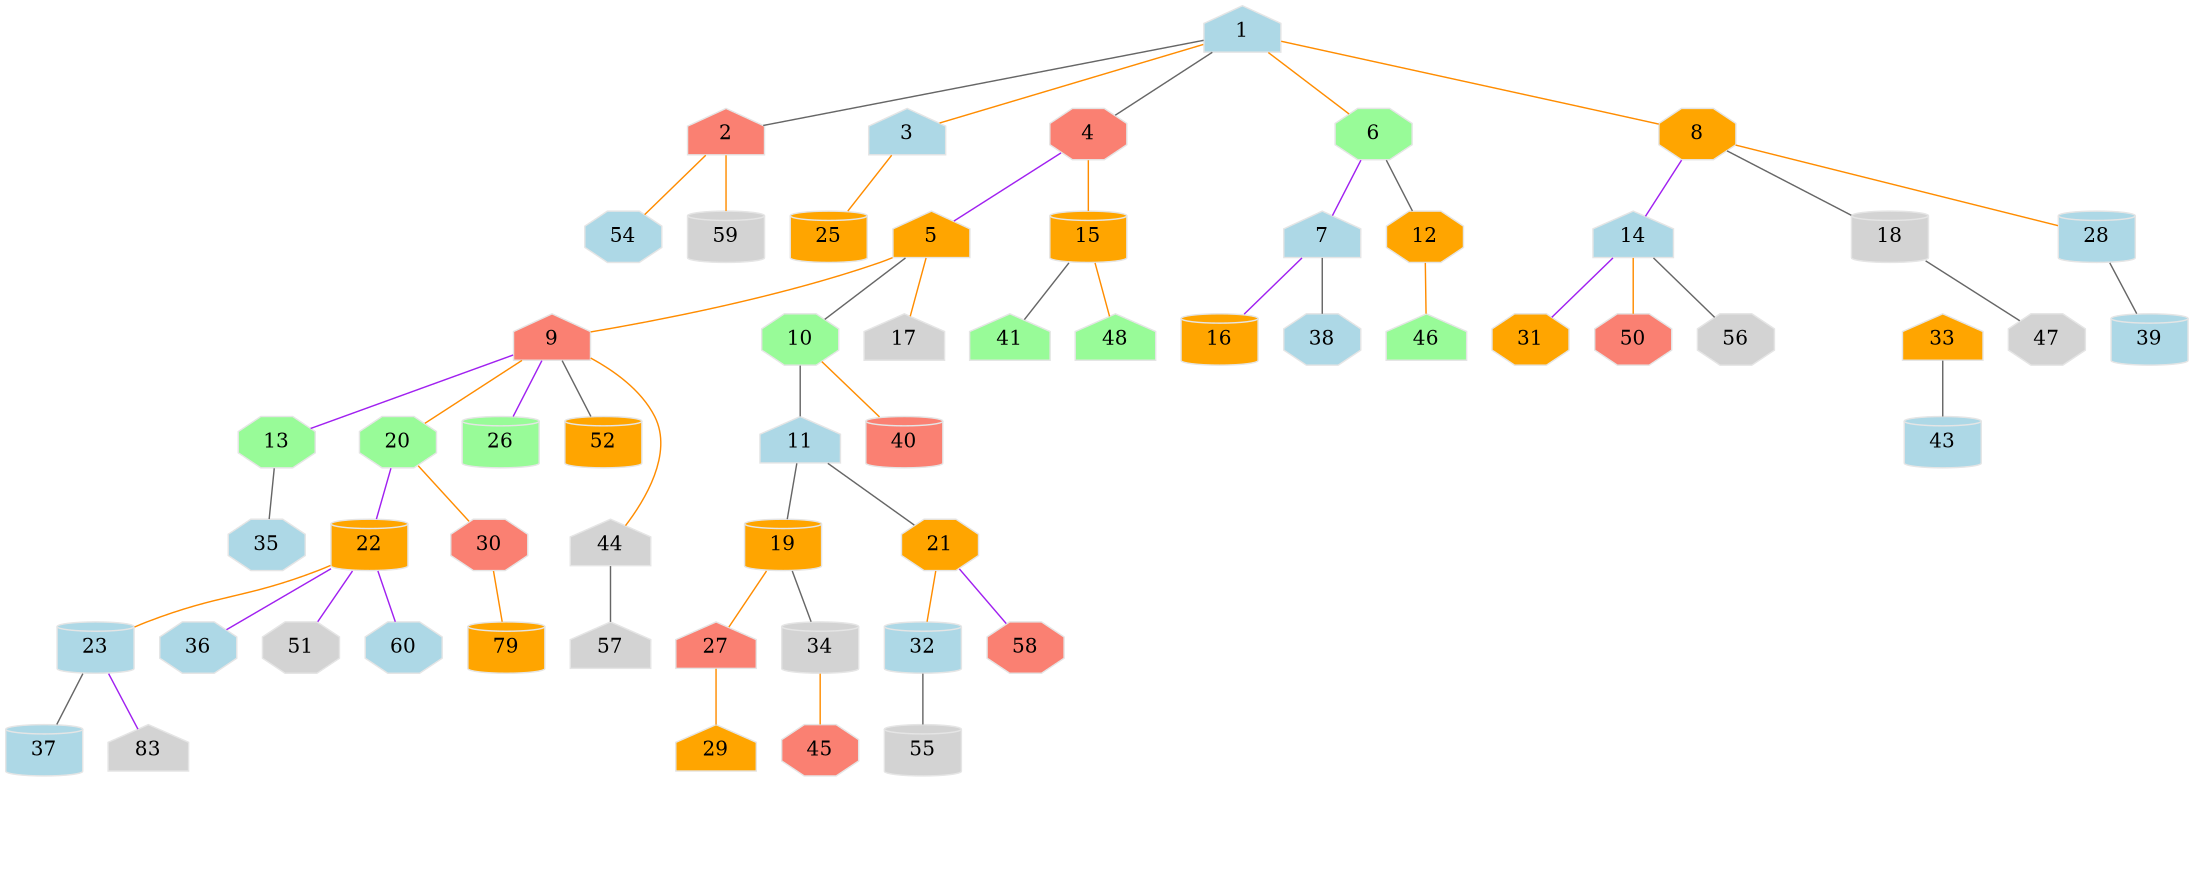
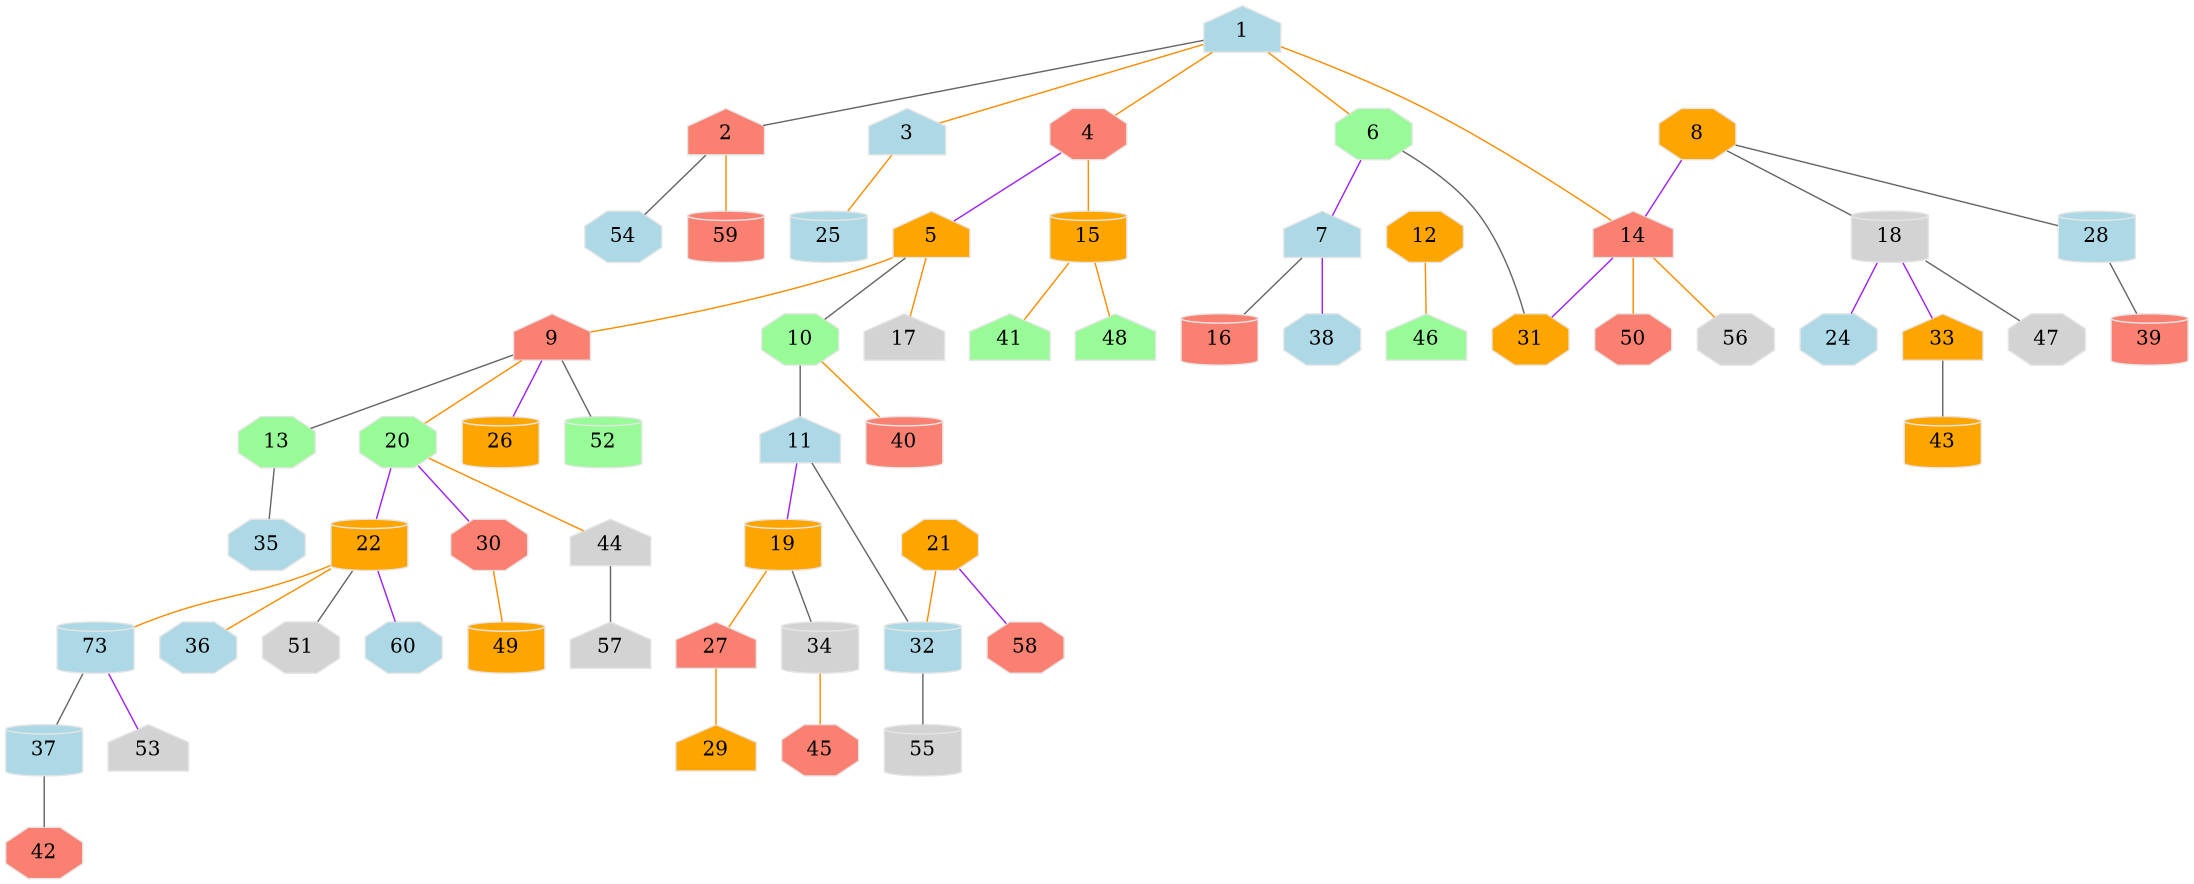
edge "1" -- "8": now "1" -- "14"
edge "1" -- "4": color gray40 -> darkorange
edge "2" -- "54": color darkorange -> gray40
edge "8" -- "28": color darkorange -> gray40
edge "6" -- "12": now "6" -- "31"
node "59": fillcolor lightgrey -> salmon
node "25": fillcolor orange -> lightblue
node "14": fillcolor lightblue -> salmon
edge "7" -- "16": color purple -> gray40
edge "7" -- "38": color gray40 -> purple
edge "14" -- "56": color gray40 -> darkorange
edge "15" -- "41": color gray40 -> darkorange
edge "18" -- "33": added
node "16": fillcolor orange -> salmon
node "24": added
node "39": fillcolor lightblue -> salmon
edge "9" -- "13": color purple -> gray40
edge "9" -- "44": now "20" -- "44"
node "26": fillcolor palegreen -> orange
node "52": fillcolor orange -> palegreen
node "43": fillcolor lightblue -> orange
edge "11" -- "19": color gray40 -> purple
edge "20" -- "30": color darkorange -> purple
edge "11" -- "21": now "11" -- "32"
edge "22" -- "51": color purple -> gray40
edge "22" -- "36": color purple -> darkorange
node "23": label "23" -> "73"
node "79": label "79" -> "49"
node "83": label "83" -> "53"
node "42": added
